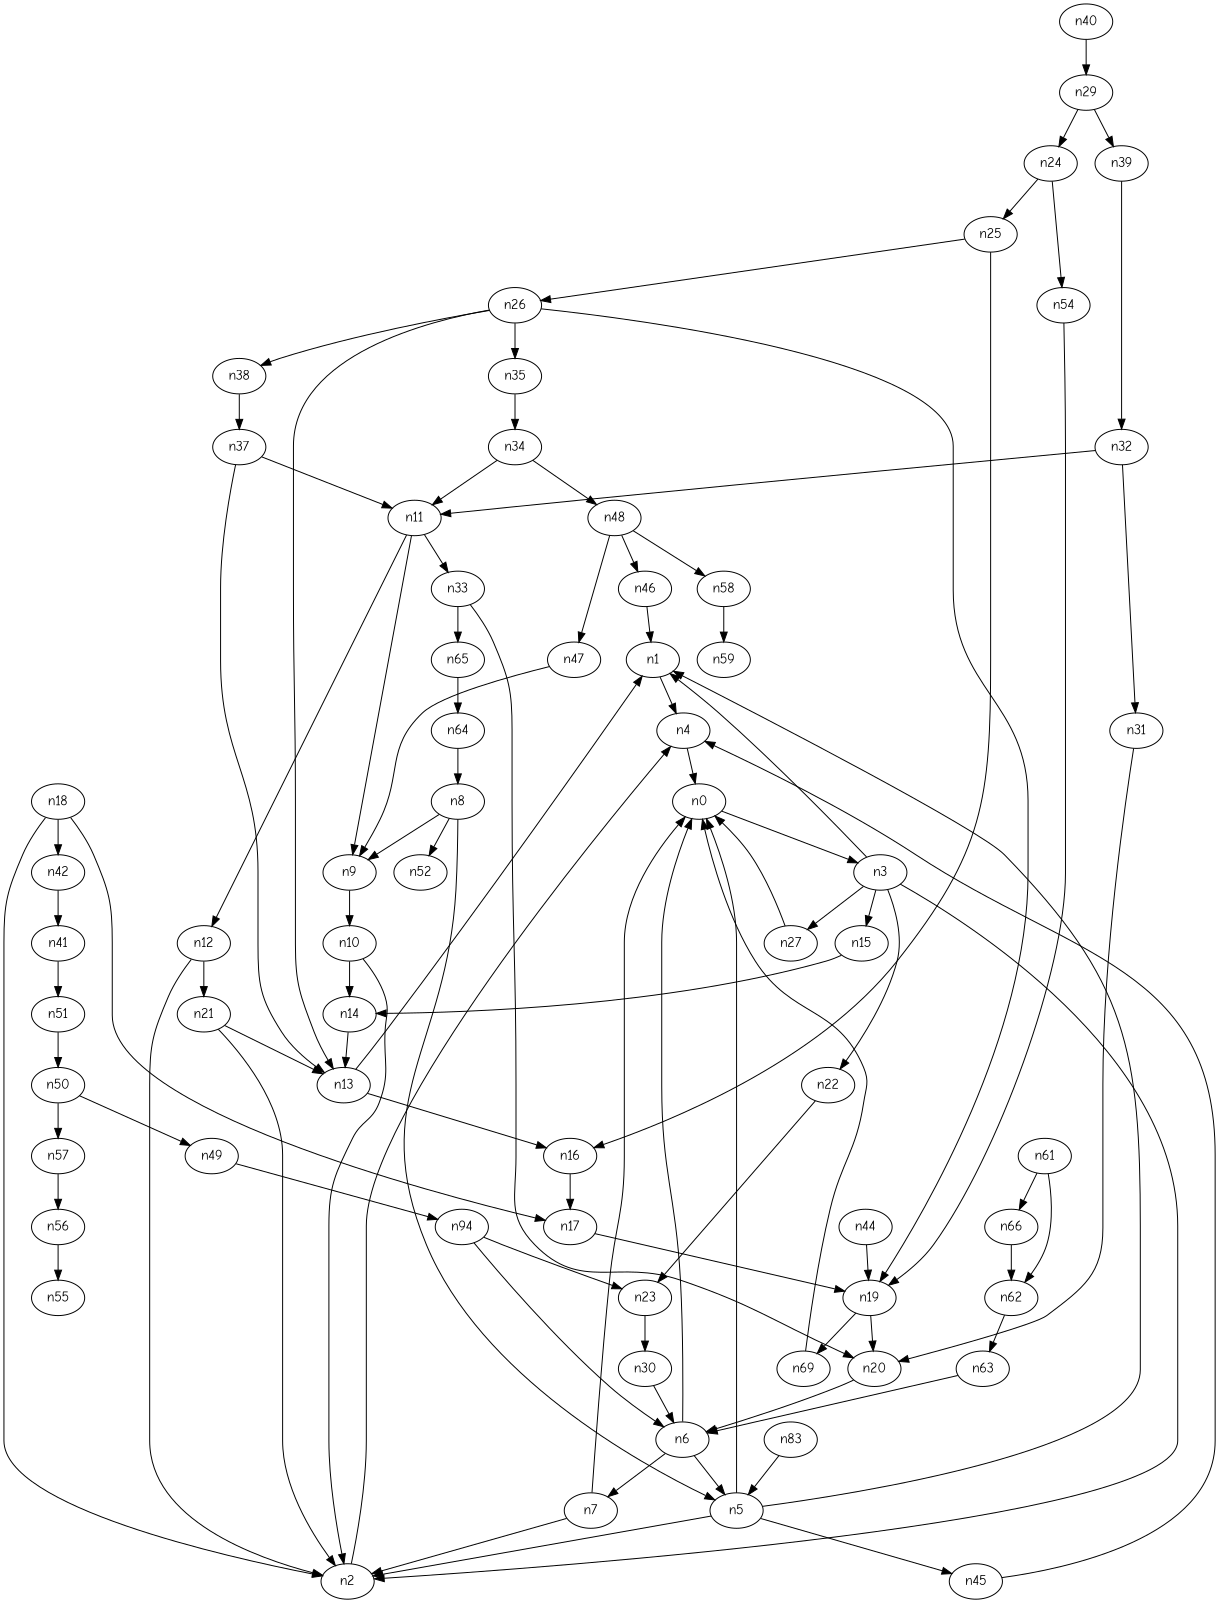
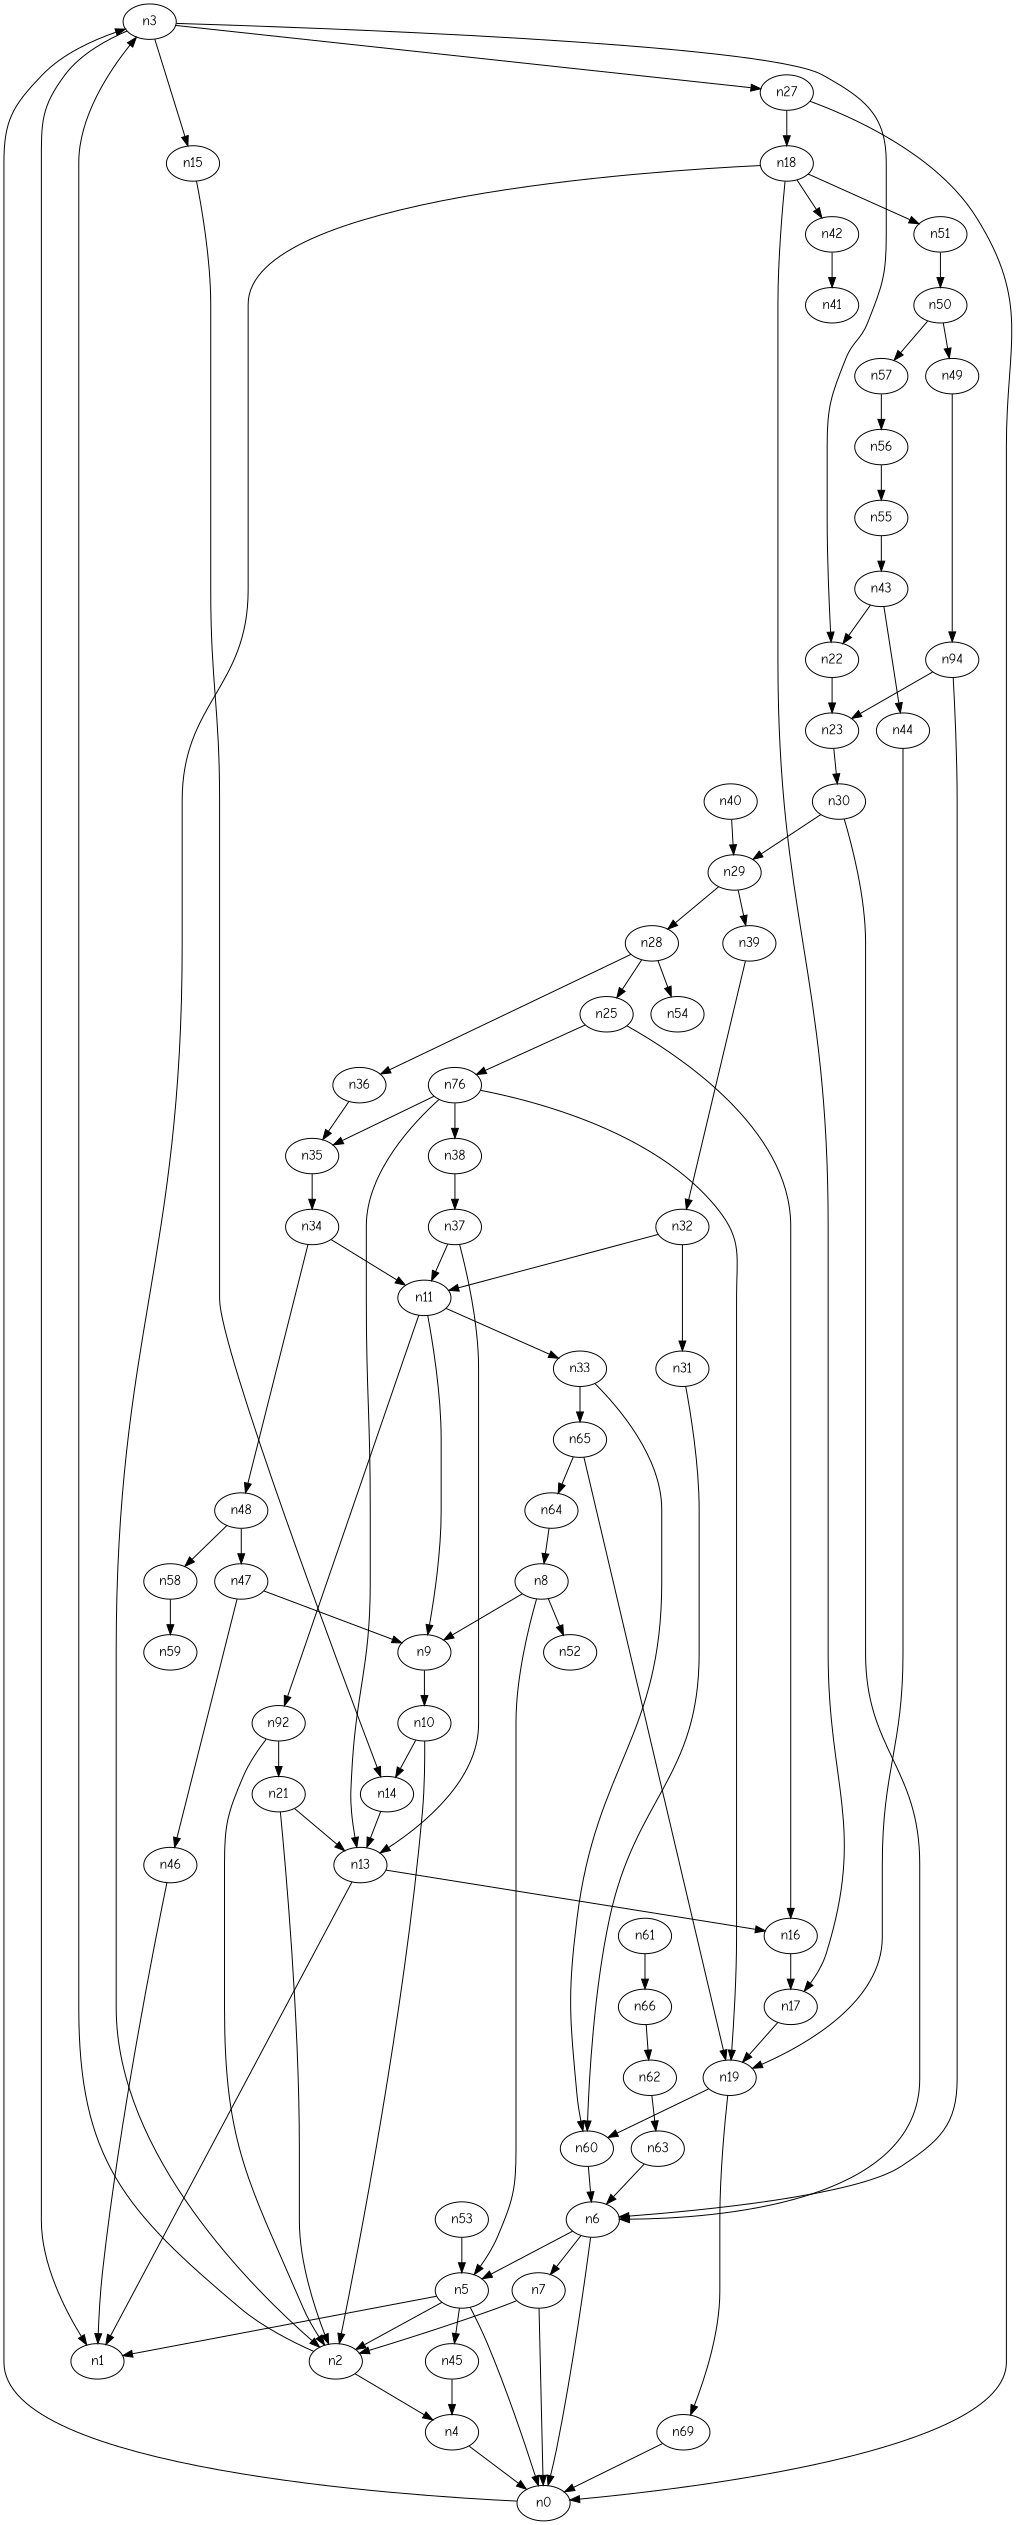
edge "n27" -> "n18": added
node "n24": label "n24" -> "n28"
node "n26": label "n26" -> "n76"
edge "n48" -> "n46": now "n47" -> "n46"
node "n43": added
edge "n1" -> "n4": removed
edge "n54" -> "n19": now "n65" -> "n19"
edge "n30" -> "n29": added
node "n12": label "n12" -> "n92"
edge "n41" -> "n51": now "n18" -> "n51"
node "n36": added
edge "n61" -> "n62": removed
node "n20": label "n20" -> "n60"
node "n83": label "n83" -> "n53"
edge "n3" -> "n2": reversed
